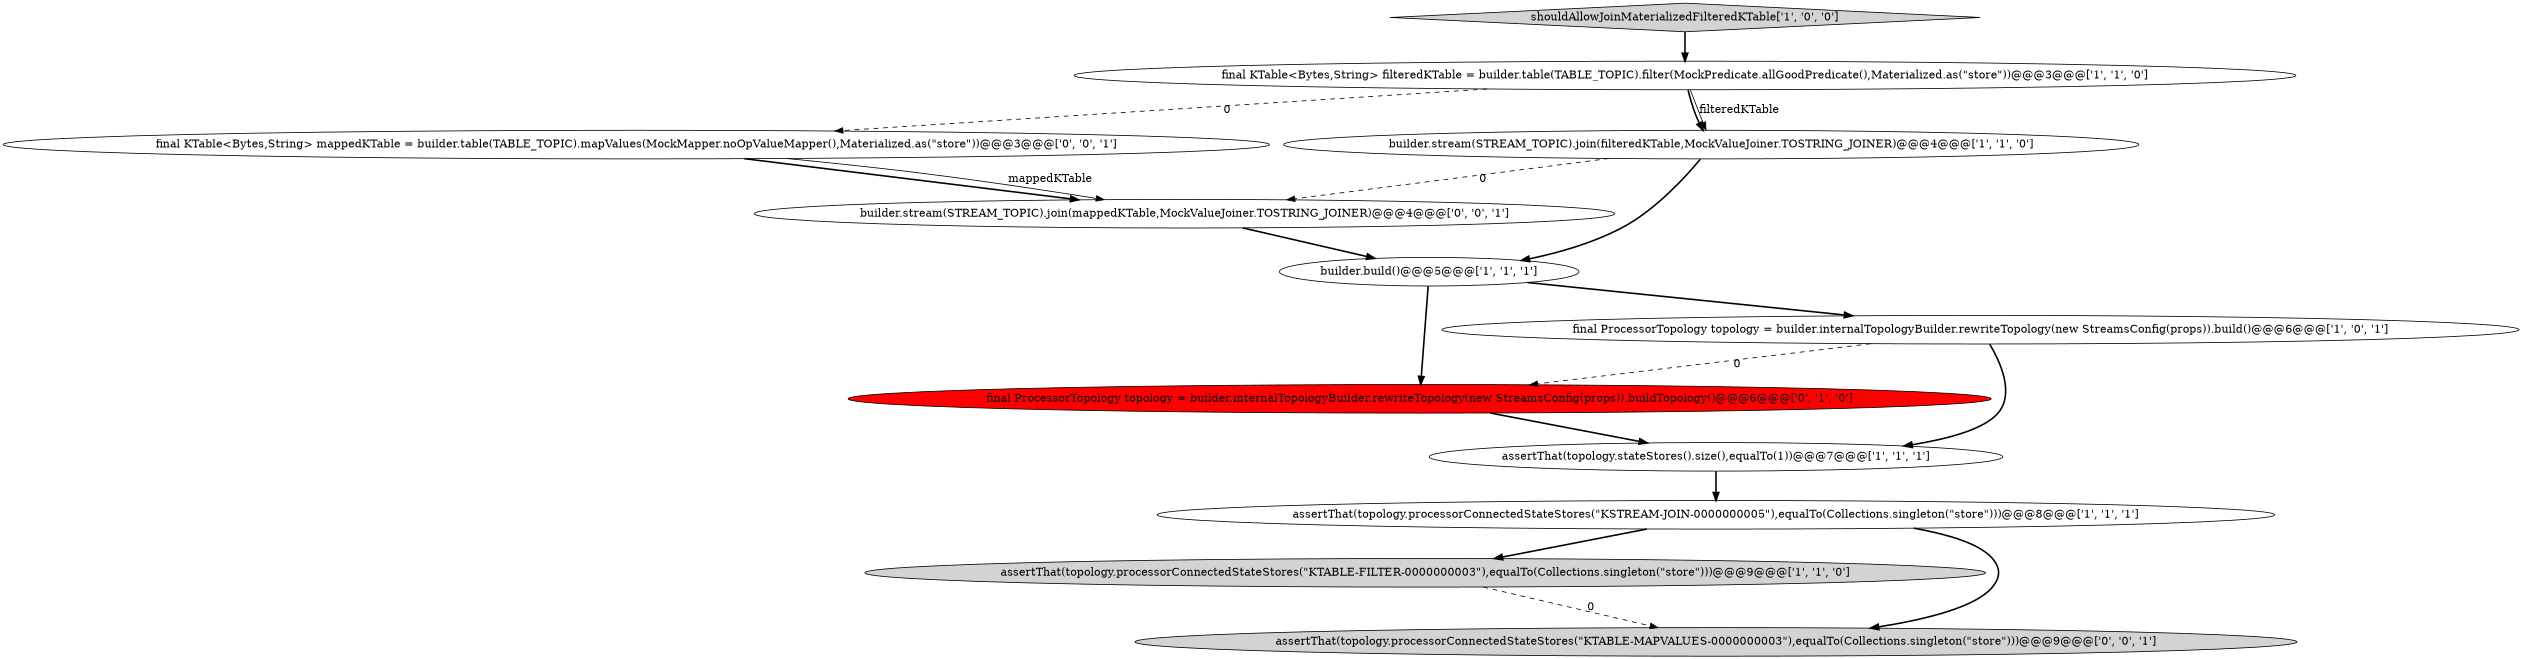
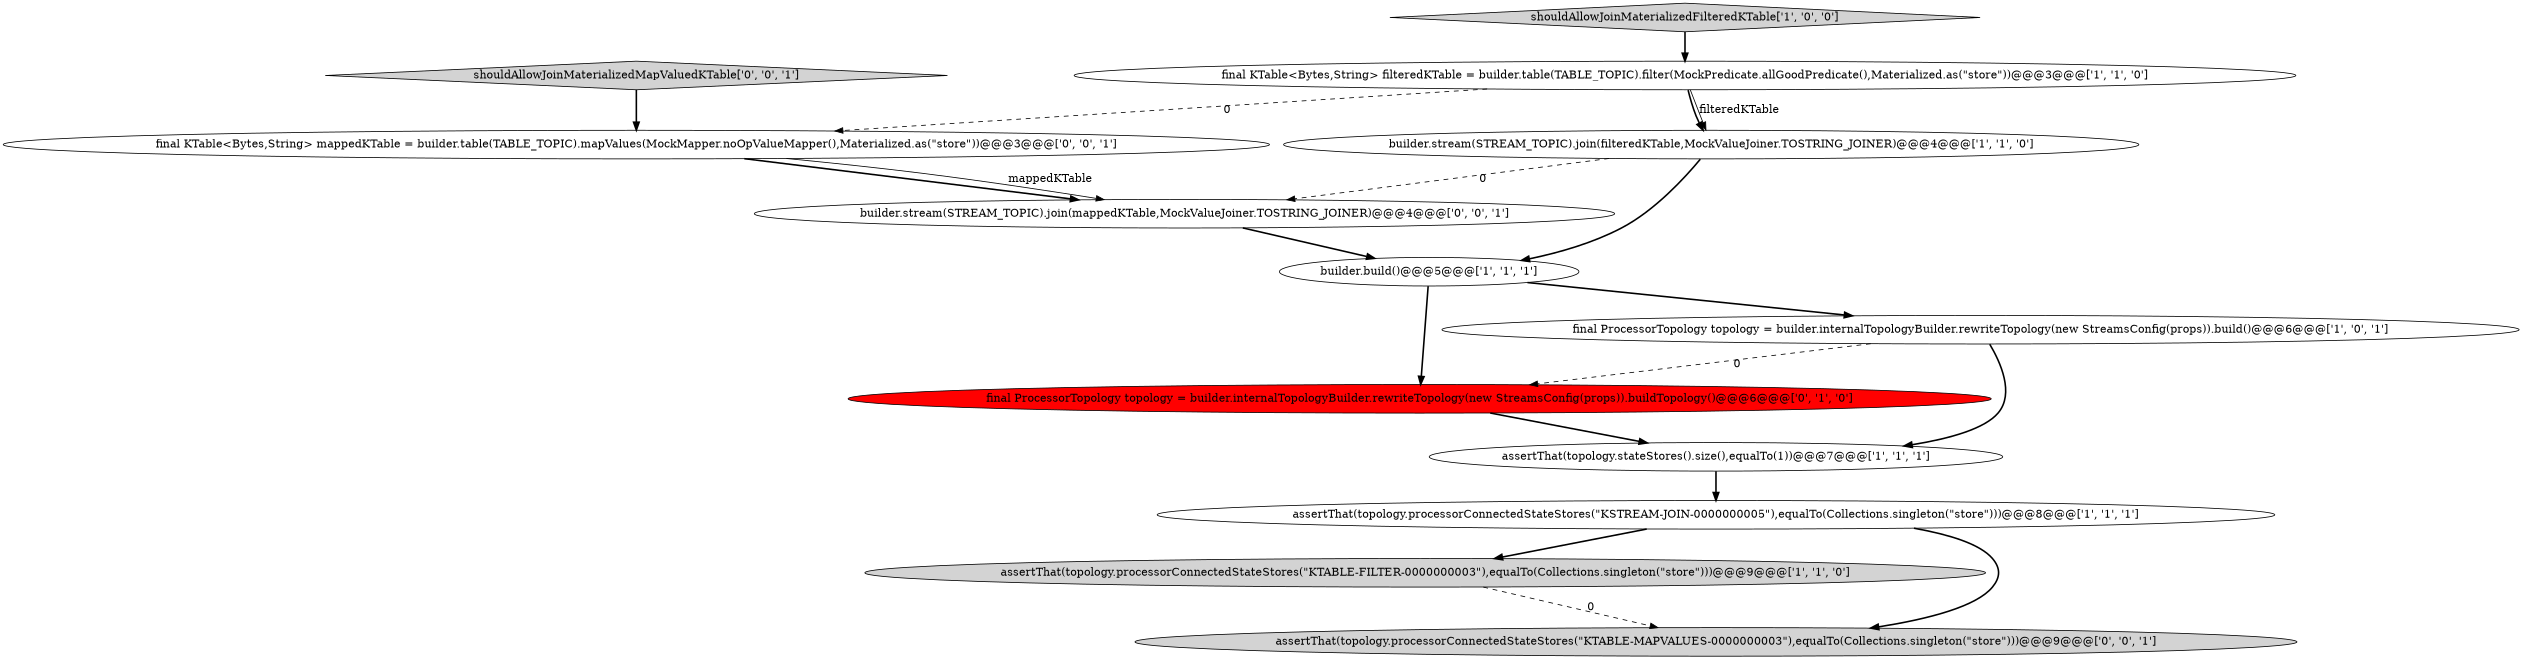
node "shouldAllowJoinMaterializedMapValuedKTable['0', '0', '1']": added
